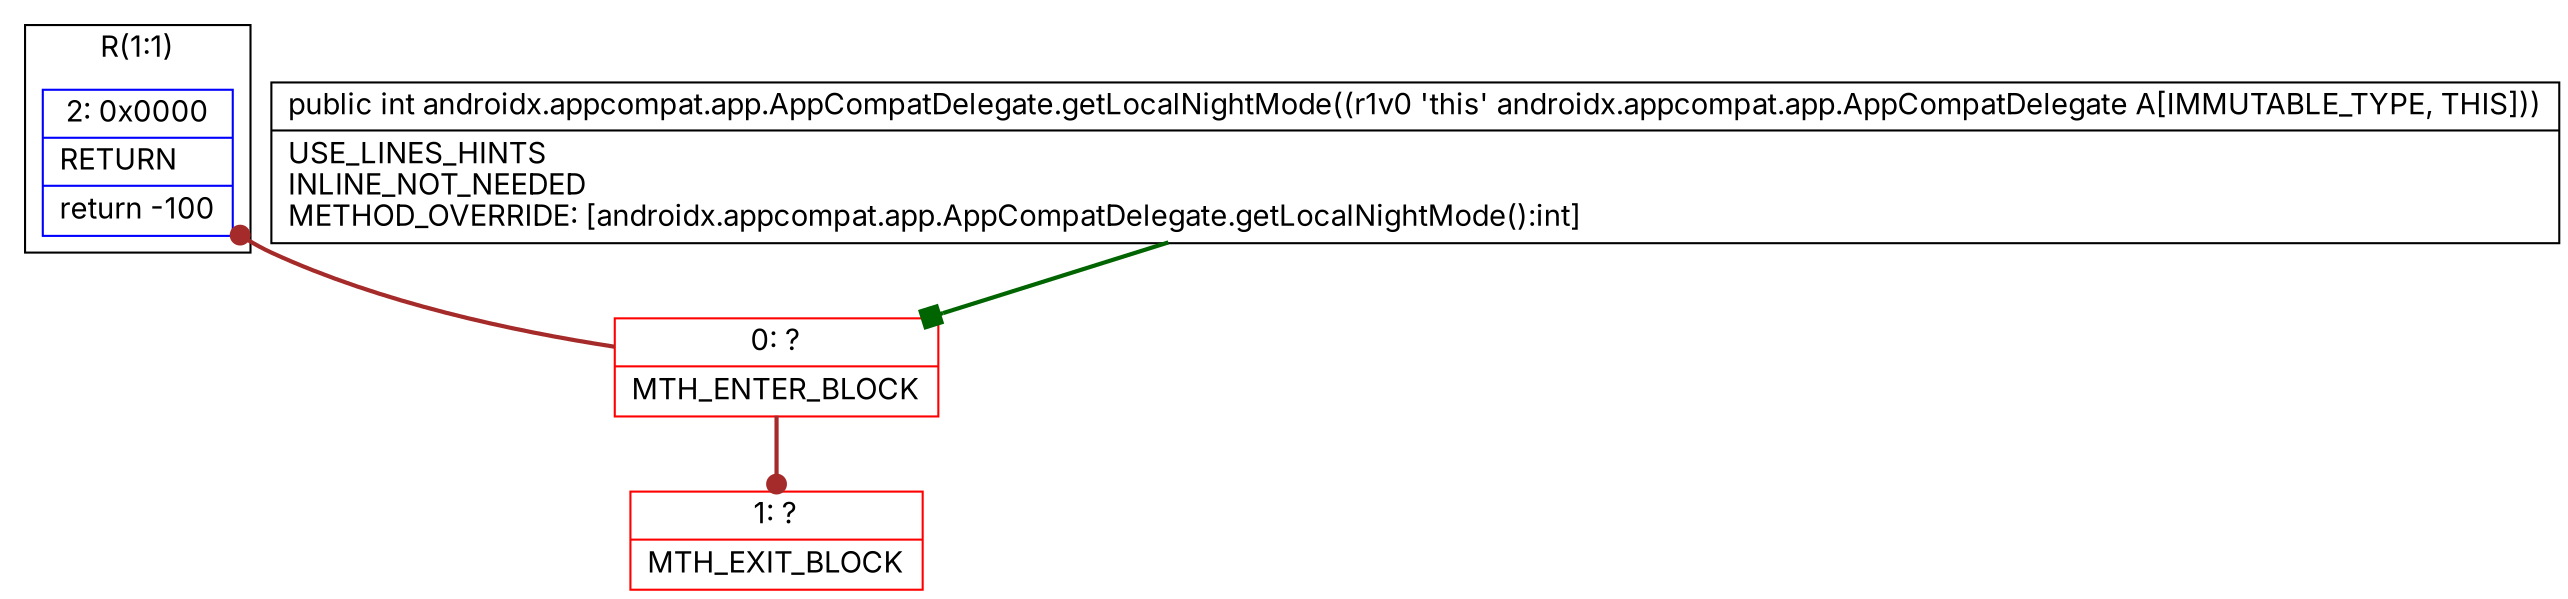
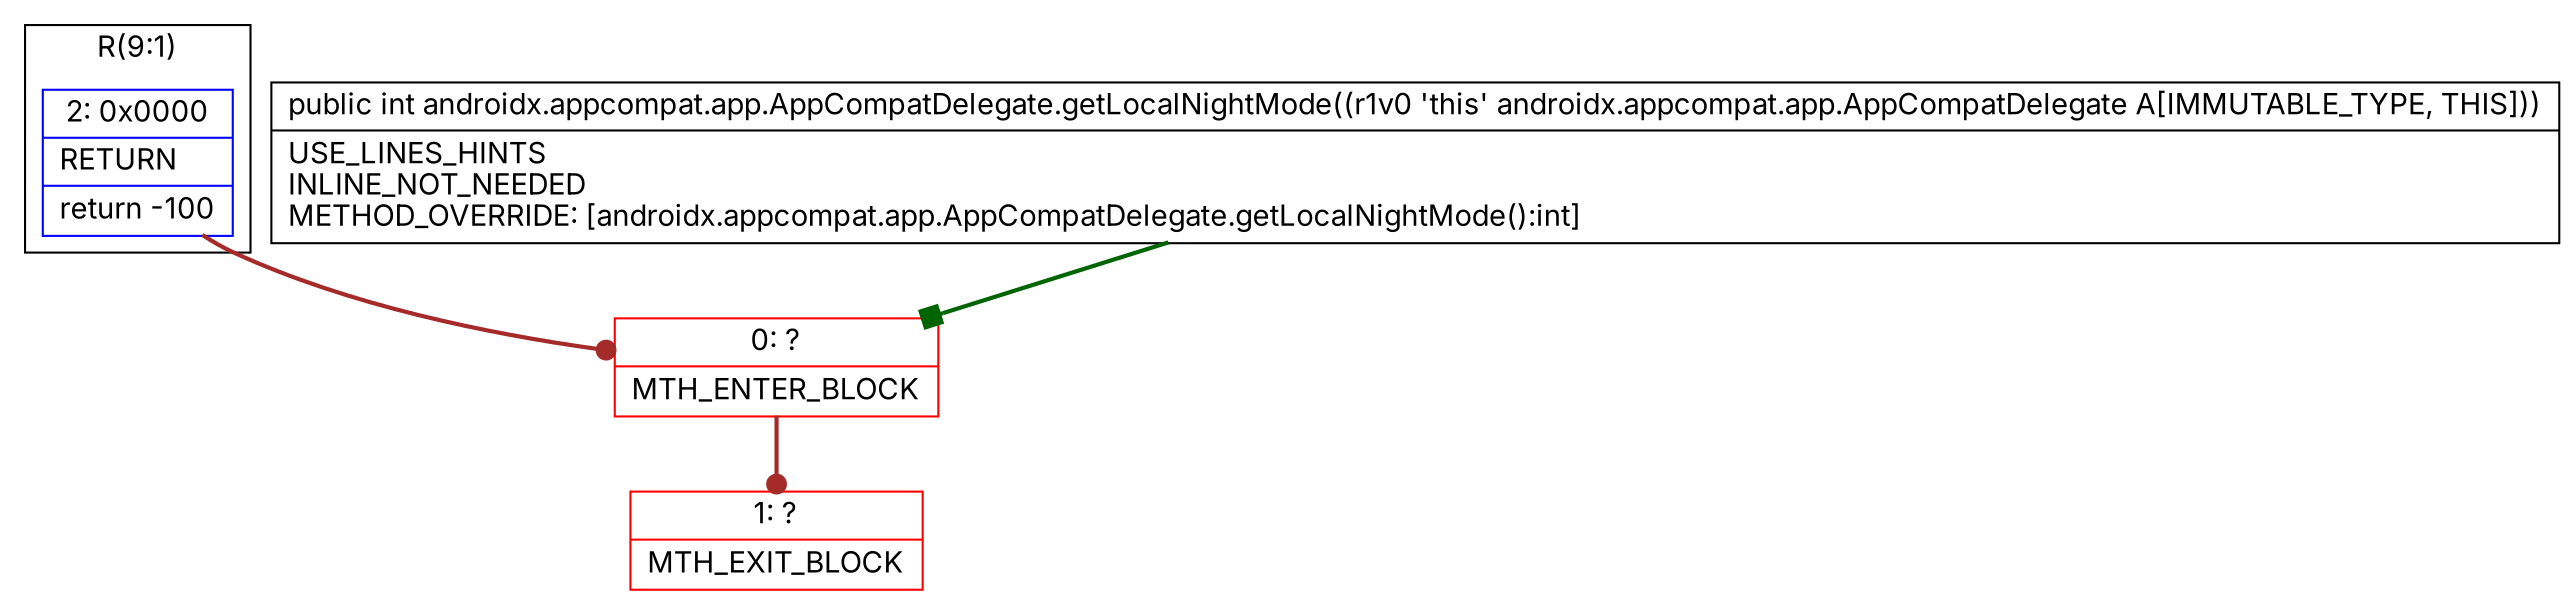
cluster "R(1:1)": label "R(1:1)" -> "R(9:1)"
edge "0: ?" -> "2: 0x0000": reversed
